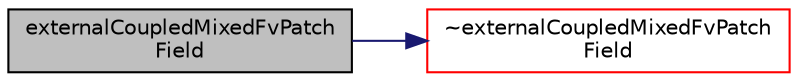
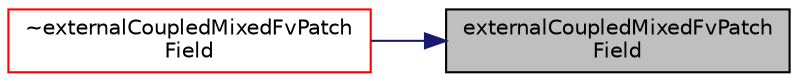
edge "externalCoupledMixedFvPatch Field" -> "~externalCoupledMixedFvPatch Field": reversed
